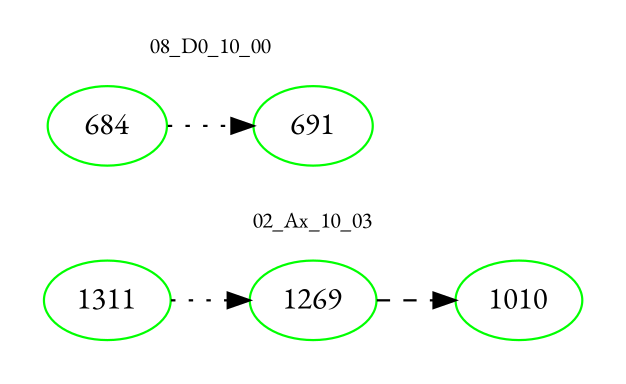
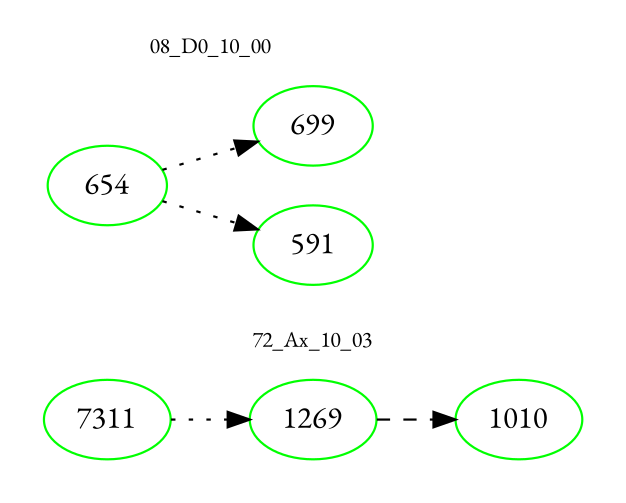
node "684": label "684" -> "654"
node "699": added
node "691": label "691" -> "591"
cluster "02_Ax_10_03": label "02_Ax_10_03" -> "72_Ax_10_03"
node "1311": label "1311" -> "7311"
